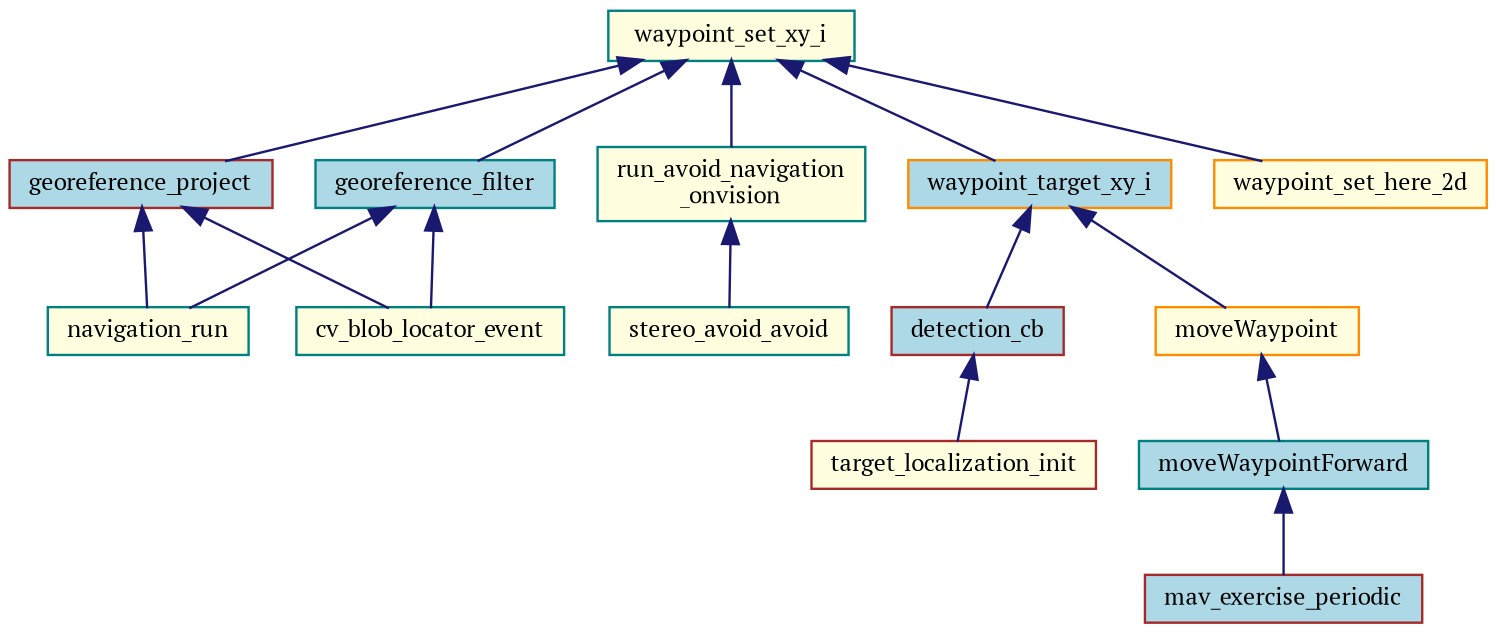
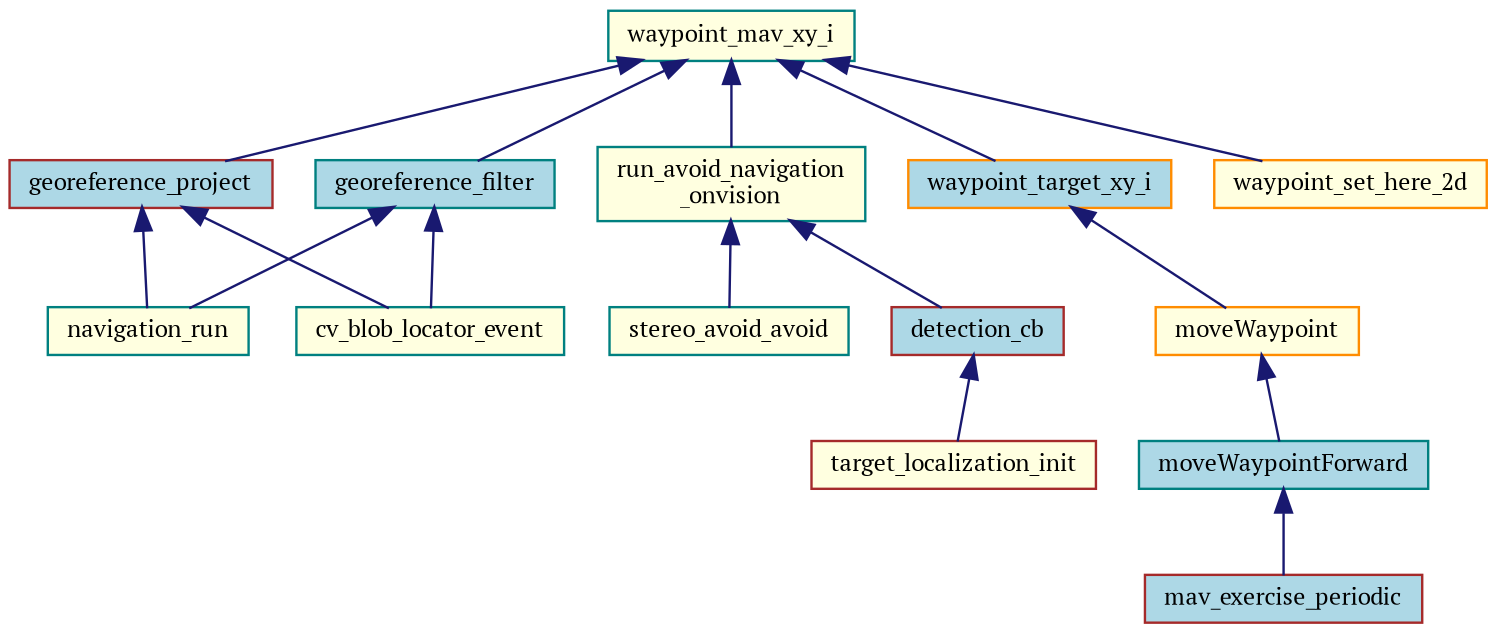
node "waypoint_set_xy_i": label "waypoint_set_xy_i" -> "waypoint_mav_xy_i"
edge "detection_cb" -> "waypoint_target_xy_i": now "detection_cb" -> "run_avoid_navigation _onvision"
